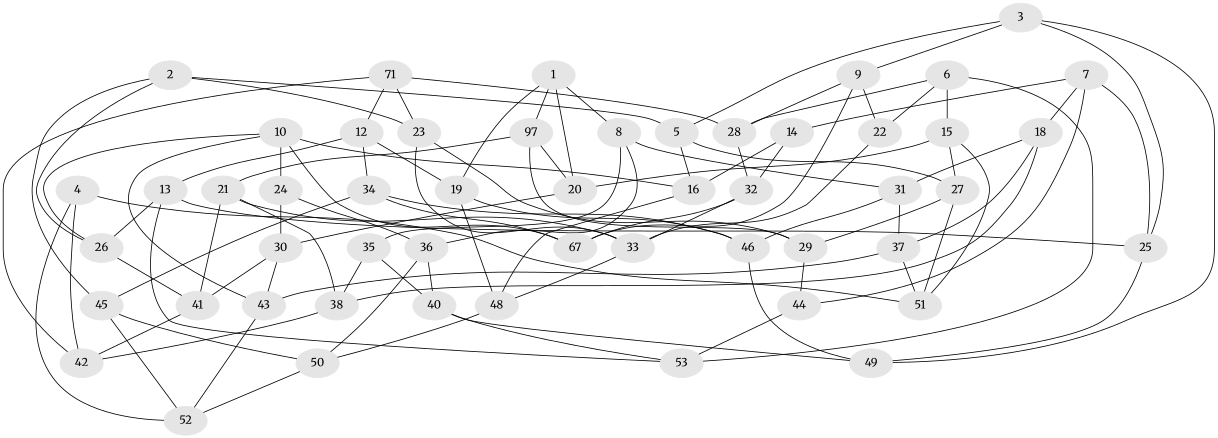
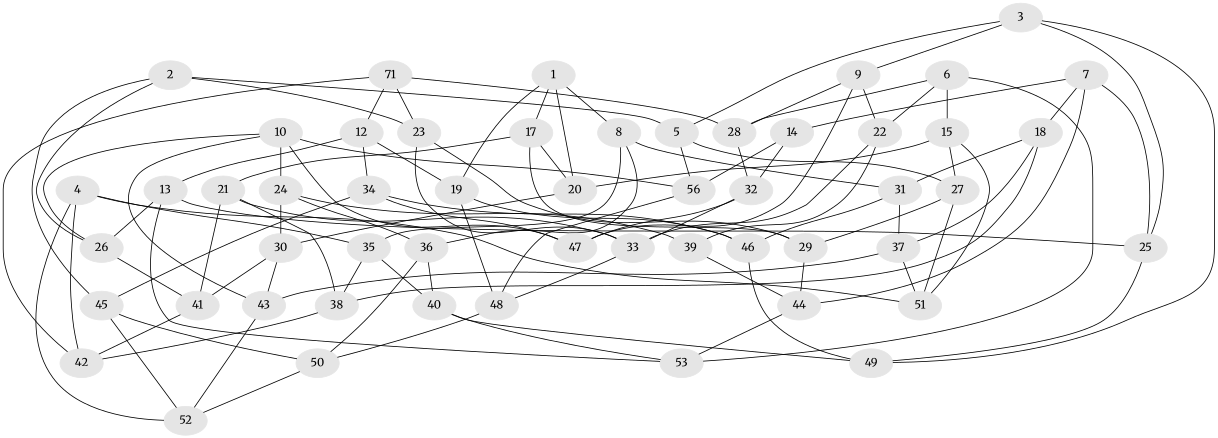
node "97": label "97" -> "17"
node "16": label "16" -> "56"
edge "4" -- "35": added
node "67": label "67" -> "47"
node "39": added
